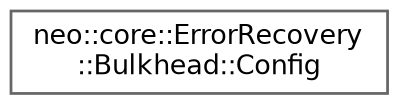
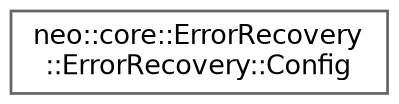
node "neo::core::ErrorRecovery ::Bulkhead::Config": label "neo::core::ErrorRecovery ::Bulkhead::Config" -> "neo::core::ErrorRecovery ::ErrorRecovery::Config"
